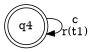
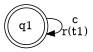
node "q4": label "q4" -> "q1"
